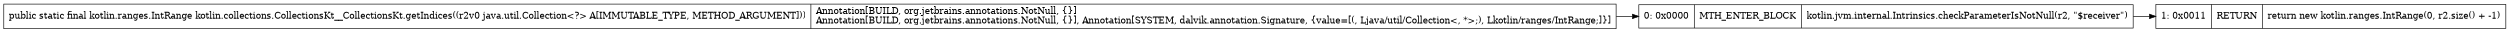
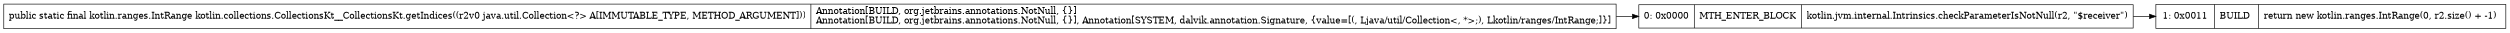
node "1: 0x0011": text "RETURN" -> "BUILD"
